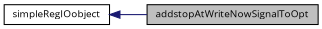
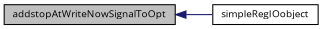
edge "addstopAtWriteNowSignalToOpt" -> "simpleRegIOobject": reversed
